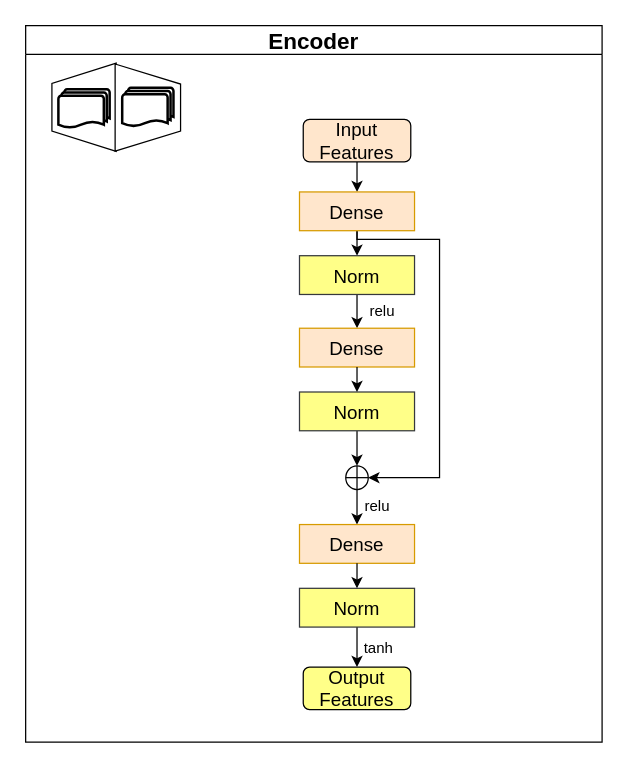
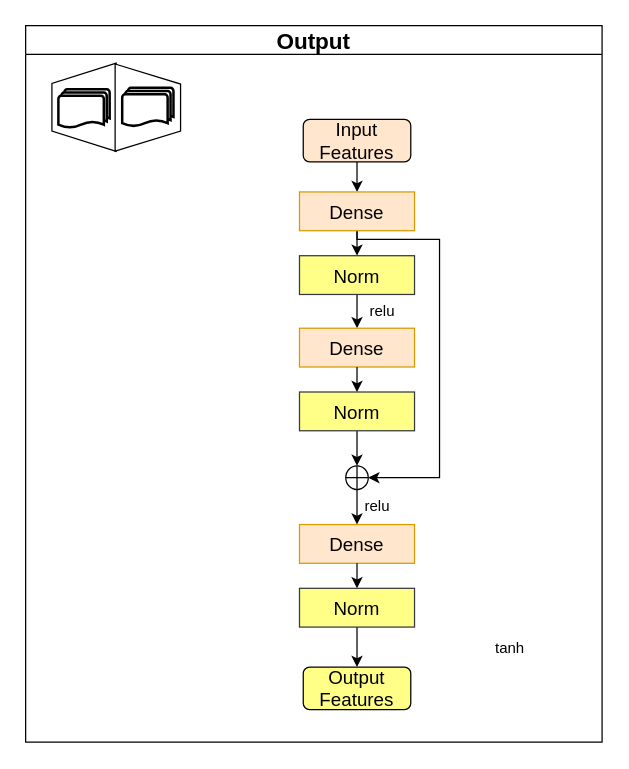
node "Encoder": label "Encoder" -> "Output"
node "tanh": moved (378, 648) -> (509, 648)
